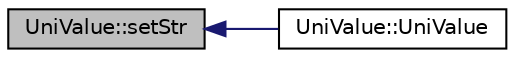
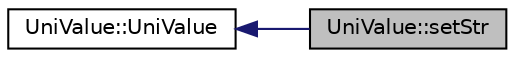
edge "UniValue::UniValue" -> "UniValue::setStr": reversed
